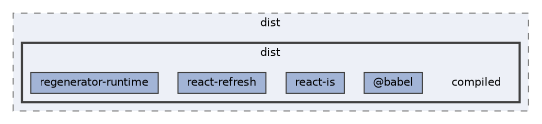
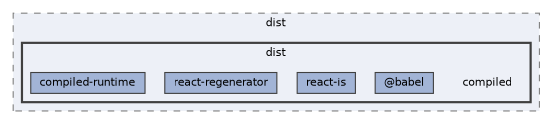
node "regenerator-runtime": label "regenerator-runtime" -> "compiled-runtime"
node "react-refresh": label "react-refresh" -> "react-regenerator"
